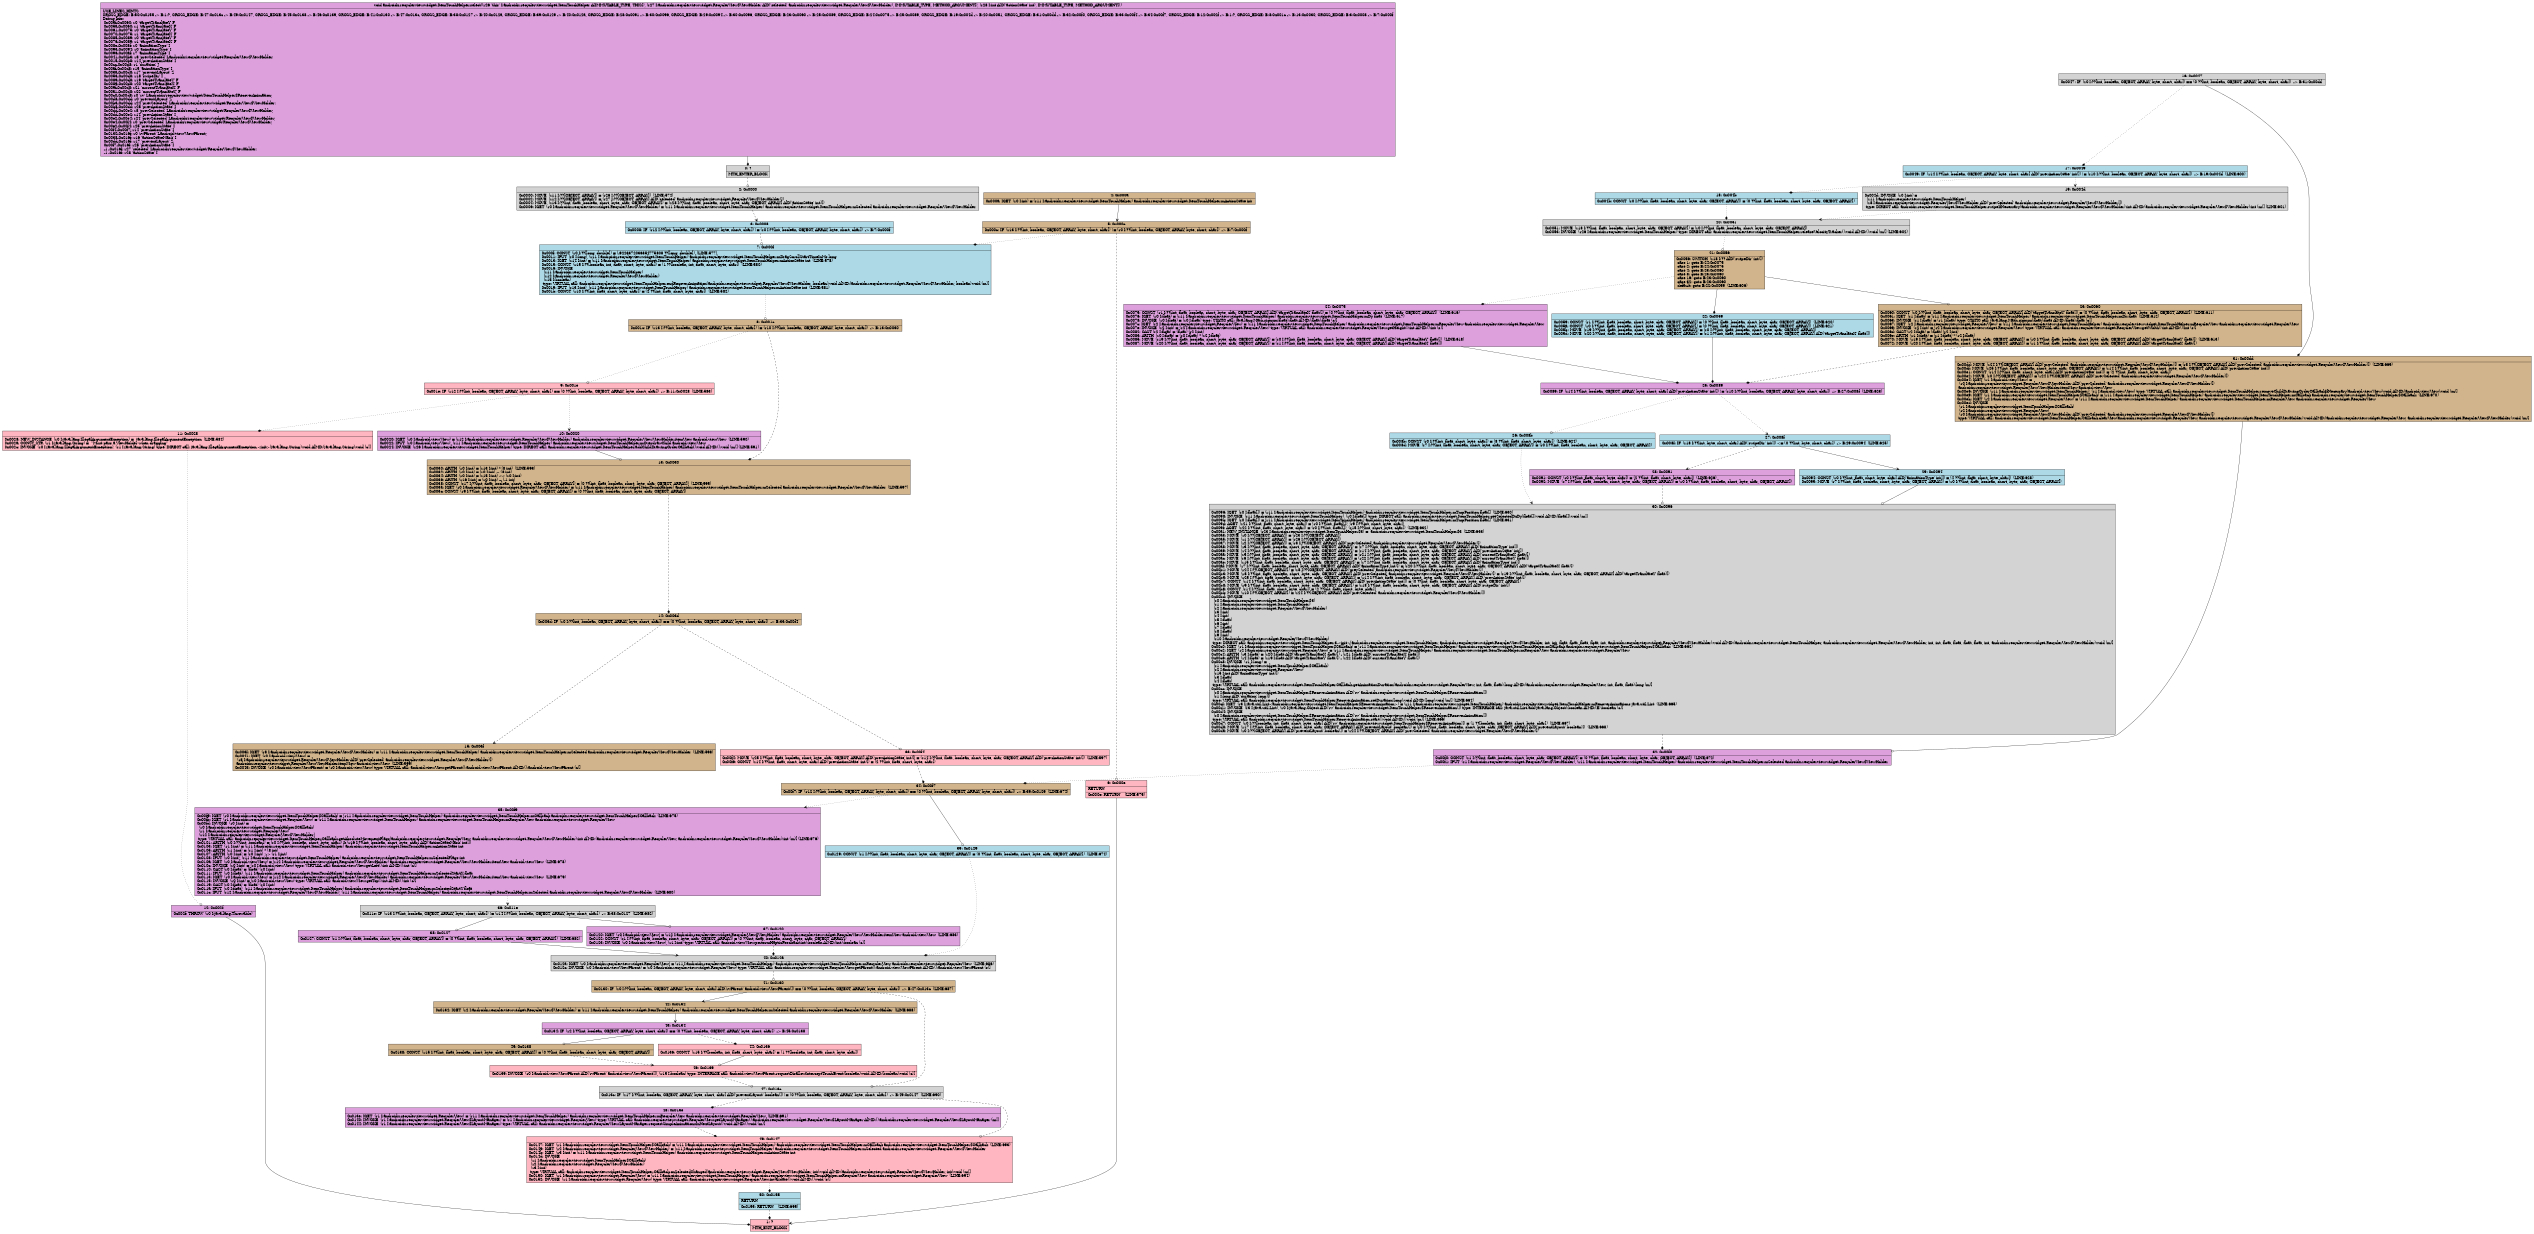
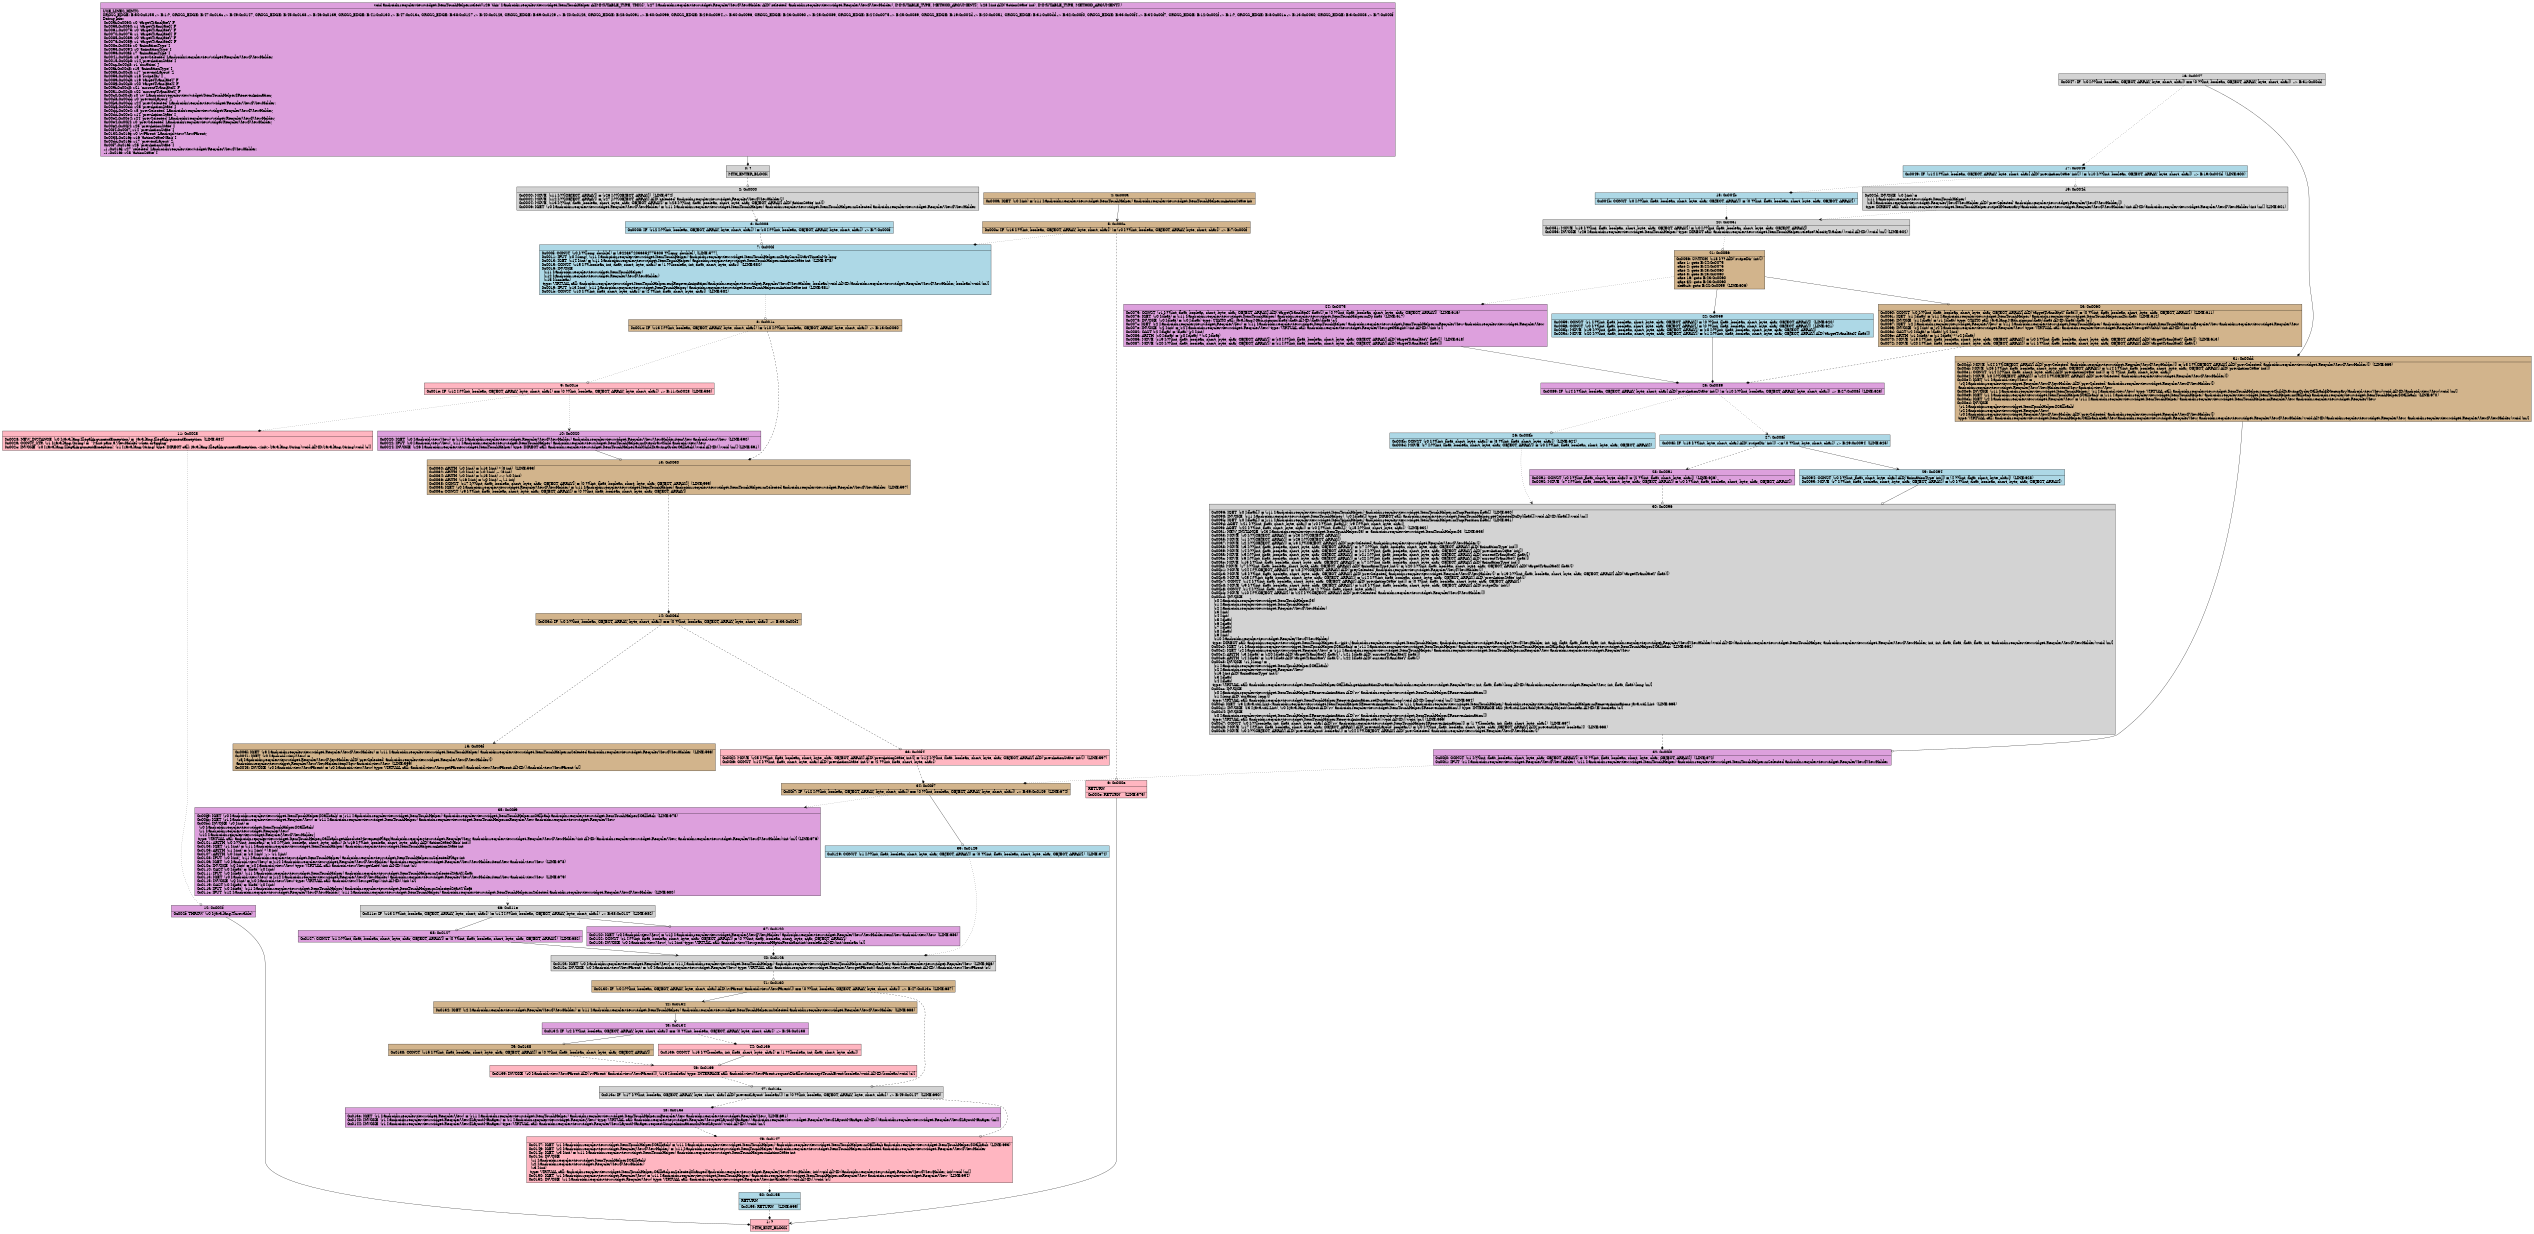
edge "17: 0x0049" -> "19: 0x004d": arrowhead vee -> odot
node "30: 0x0096": text "(r6 I:int)" -> "(r6 I:float)"
